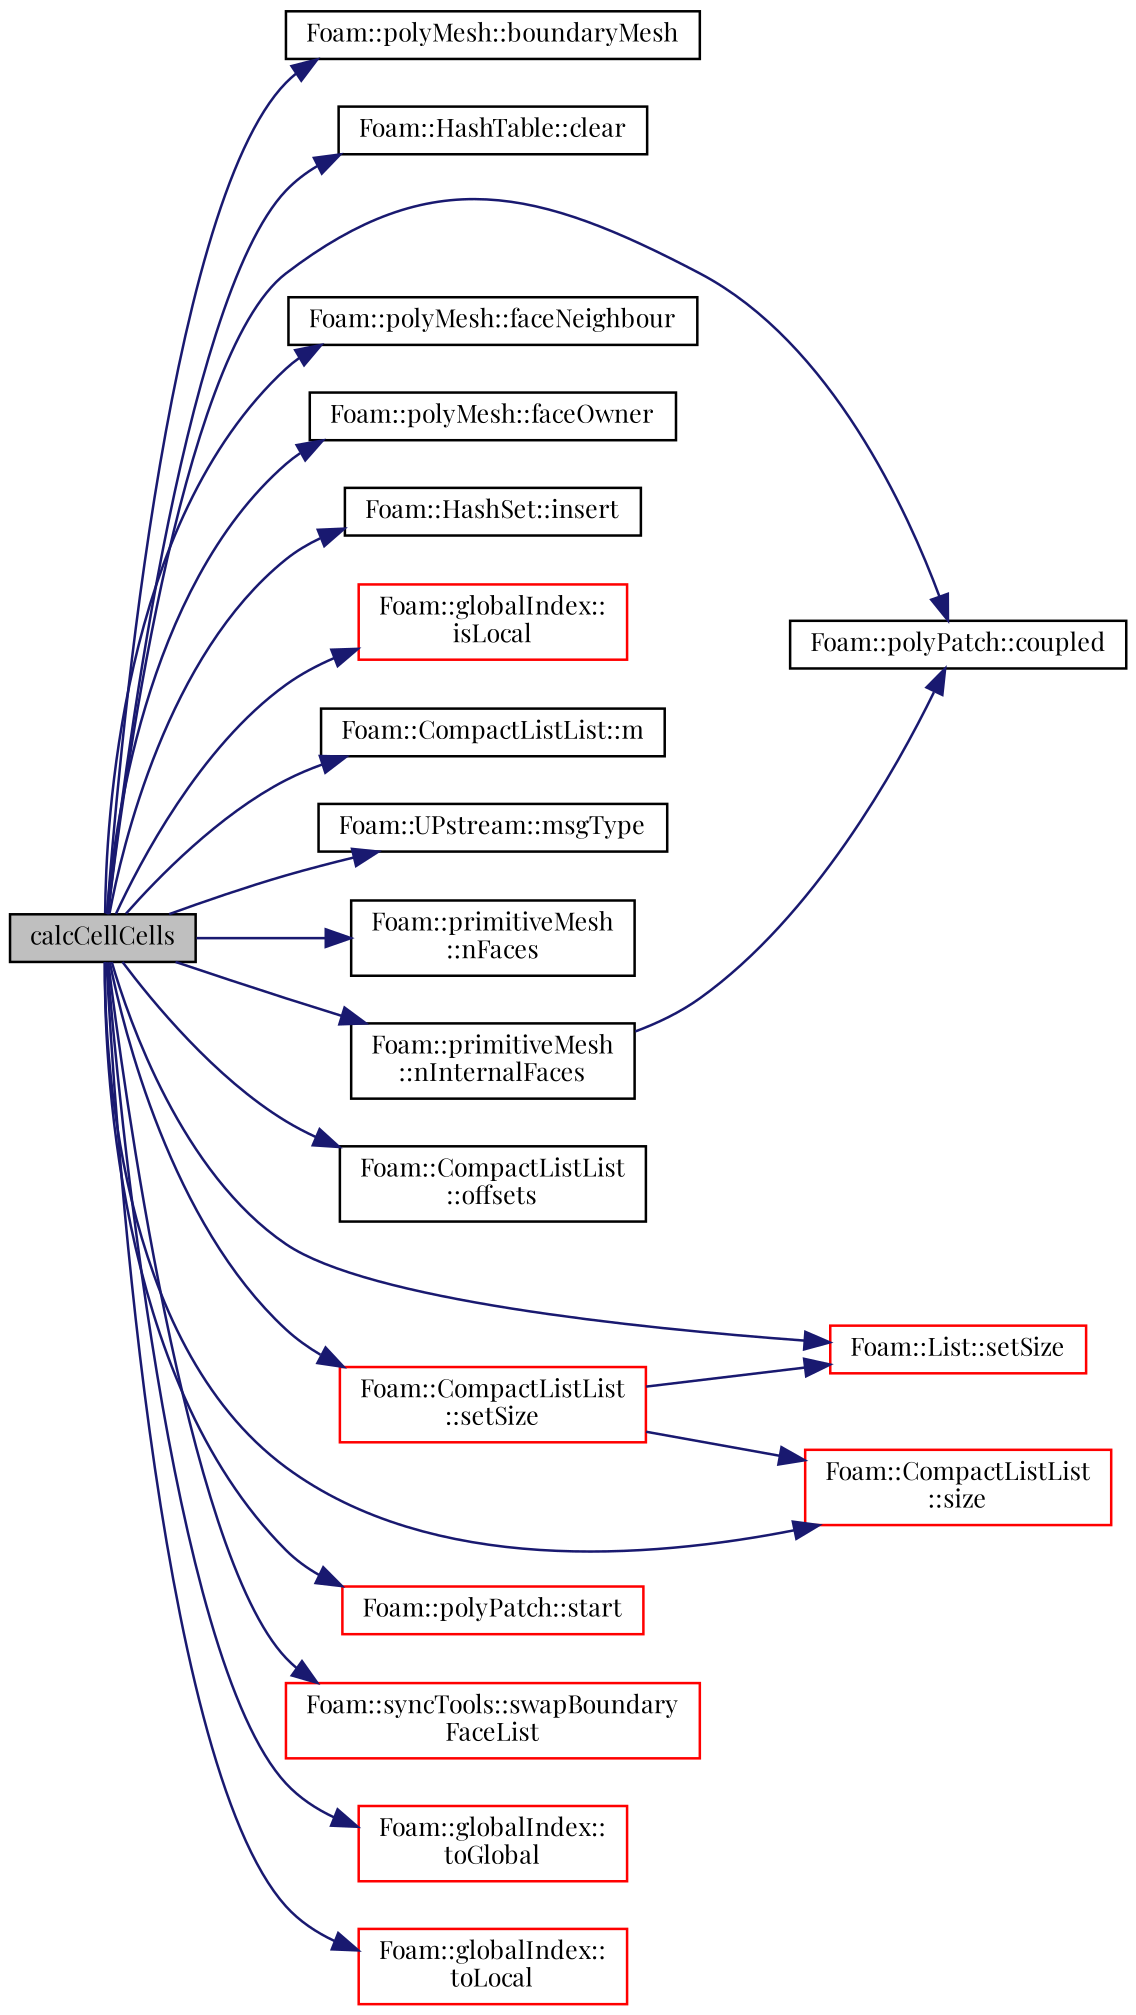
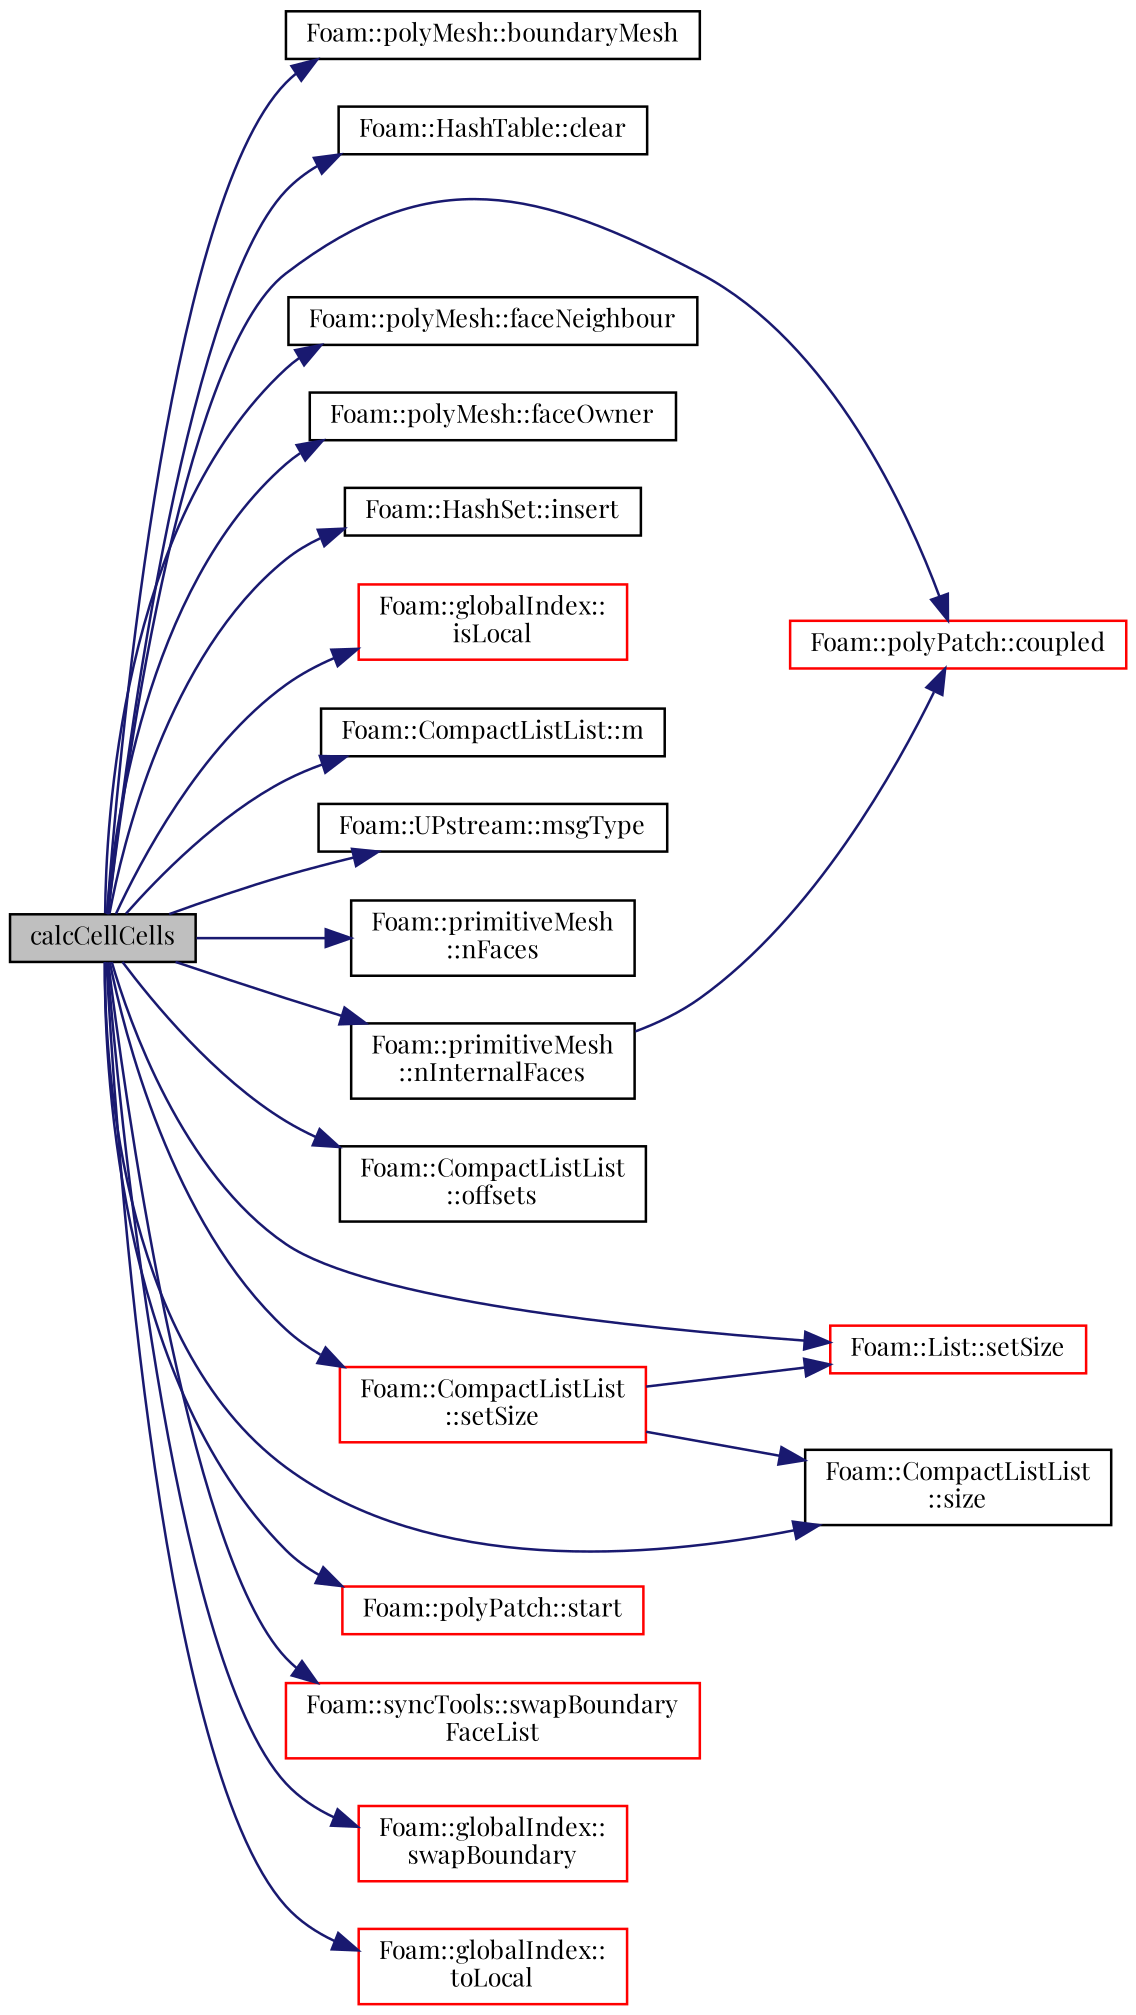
node "Foam::polyPatch::coupled": color black -> red
node "Foam::CompactListList ::size": color red -> black
node "Foam::globalIndex:: toGlobal": label "Foam::globalIndex:: toGlobal" -> "Foam::globalIndex:: swapBoundary"
